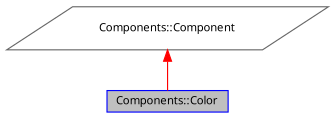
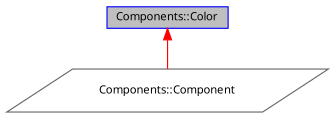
edge "Components::Color" -> "Components::Component": reversed
